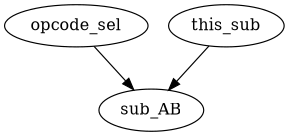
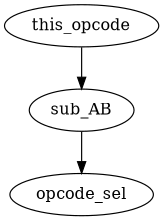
node "this_sub": label "this_sub" -> "this_opcode"
edge "opcode_sel" -> "sub_AB": reversed
